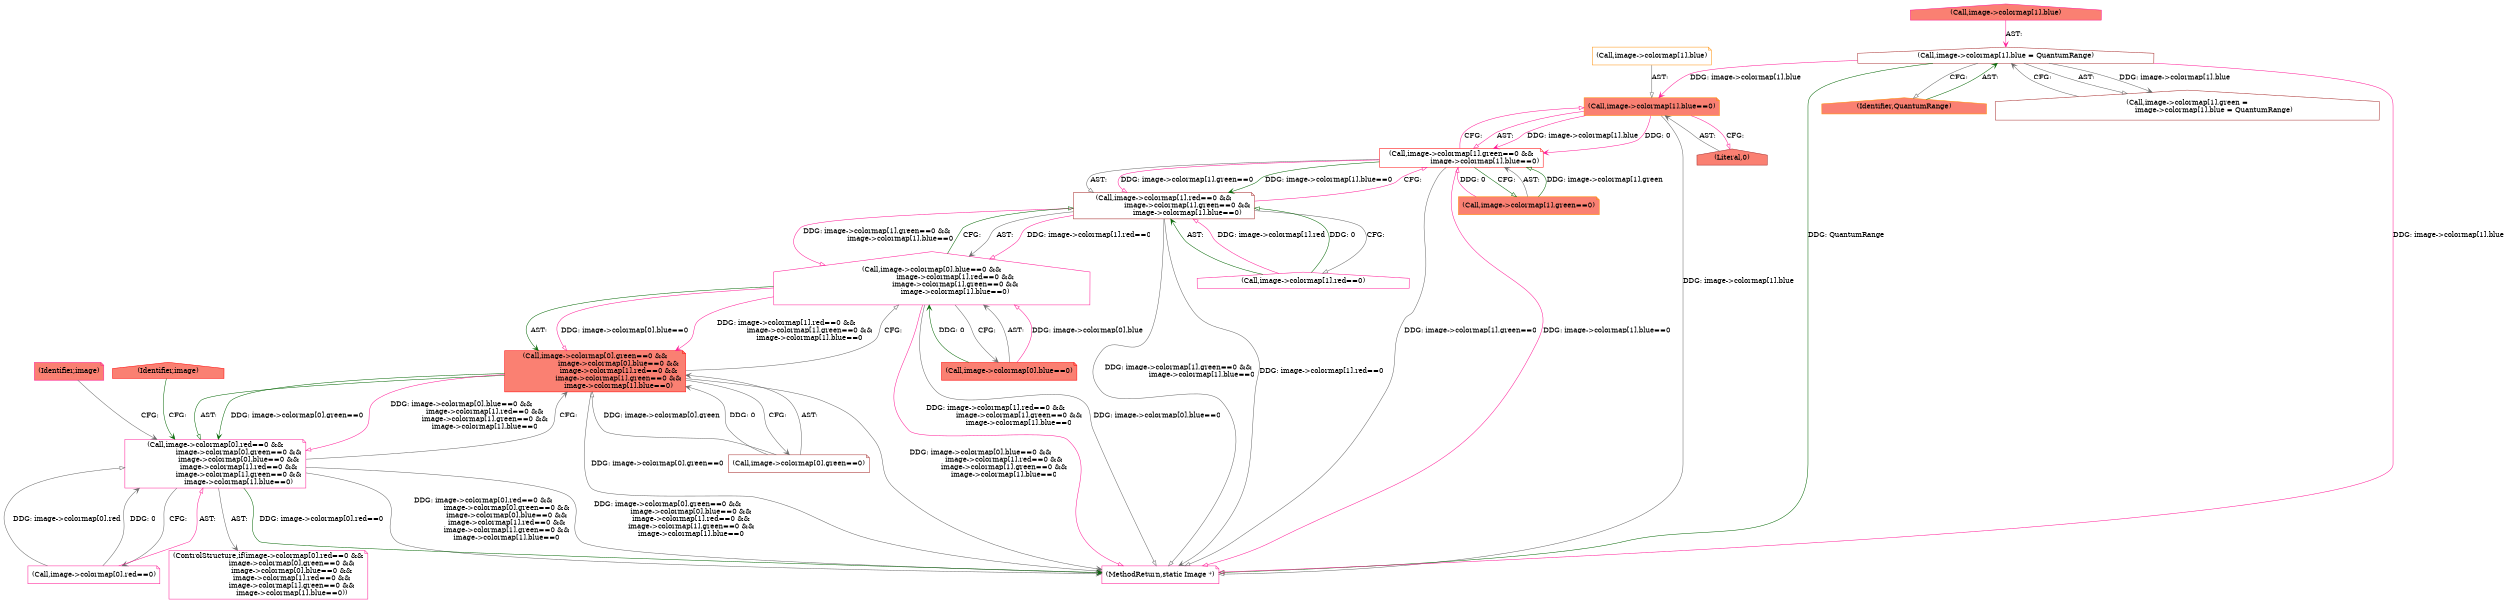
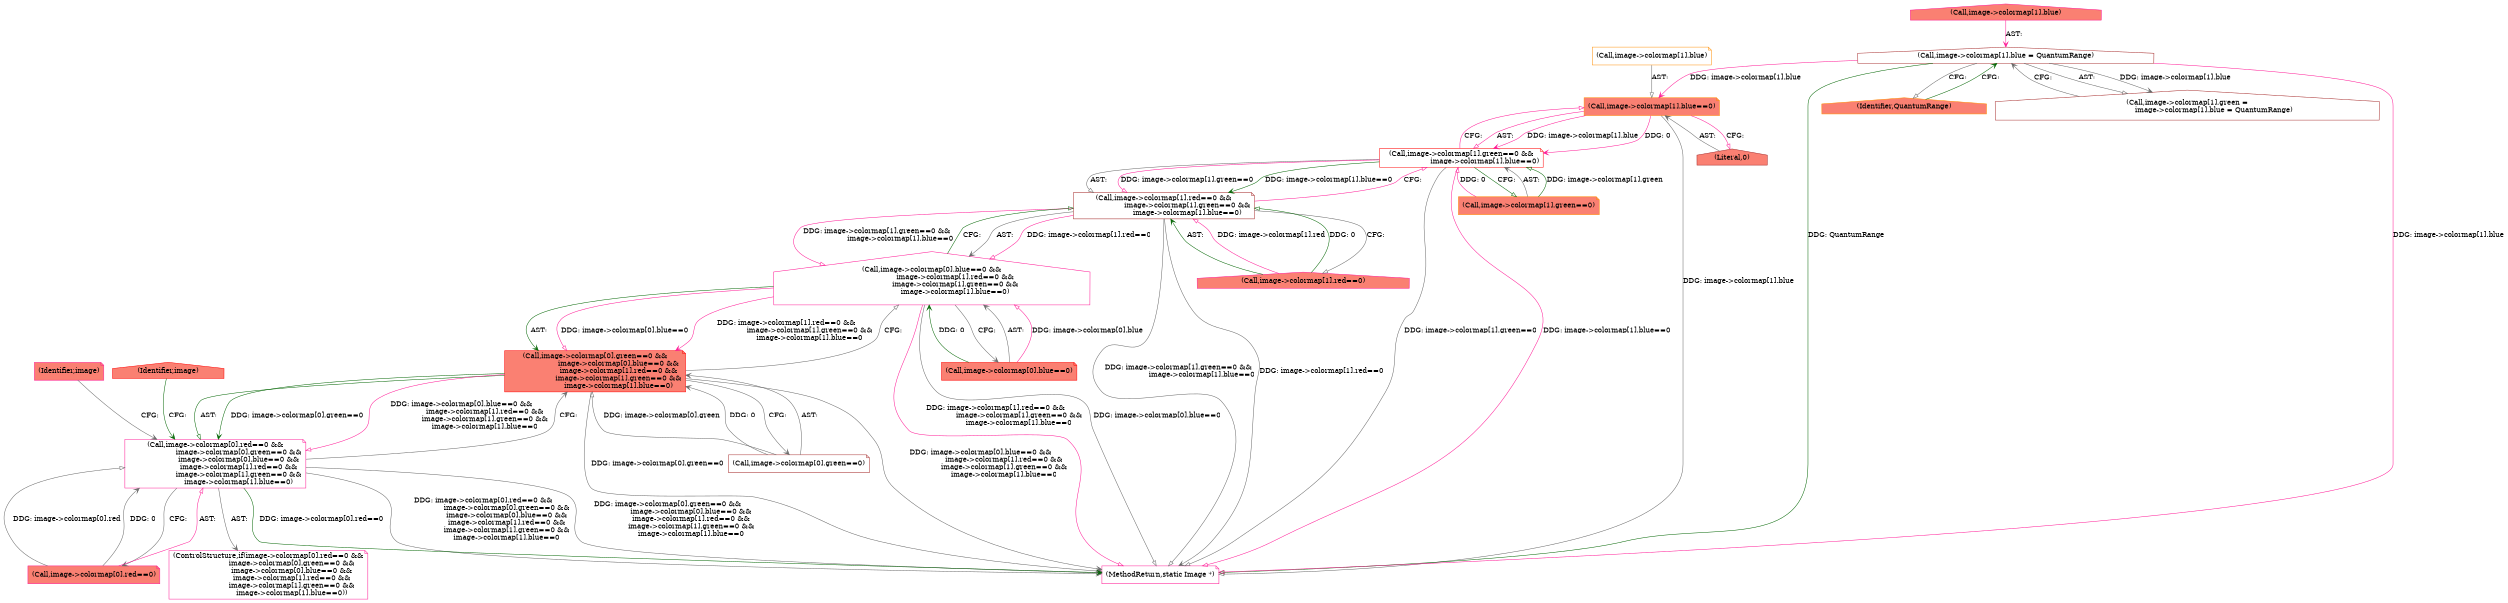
edge "(Identifier,QuantumRange)" -> "(Call,image->colormap[1].blue = QuantumRange)": label "AST: " -> "CFG: "
node "(Call,image->colormap[1].red==0)": fillcolor white -> salmon
node "(Call,image->colormap[0].red==0)": fillcolor white -> salmon
